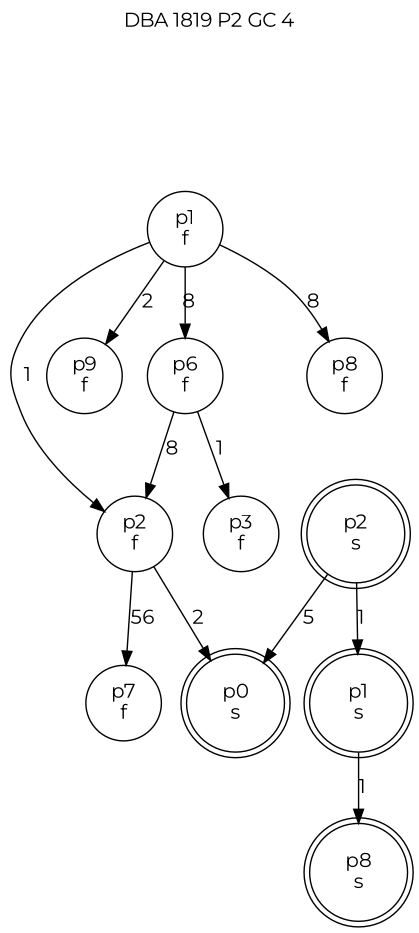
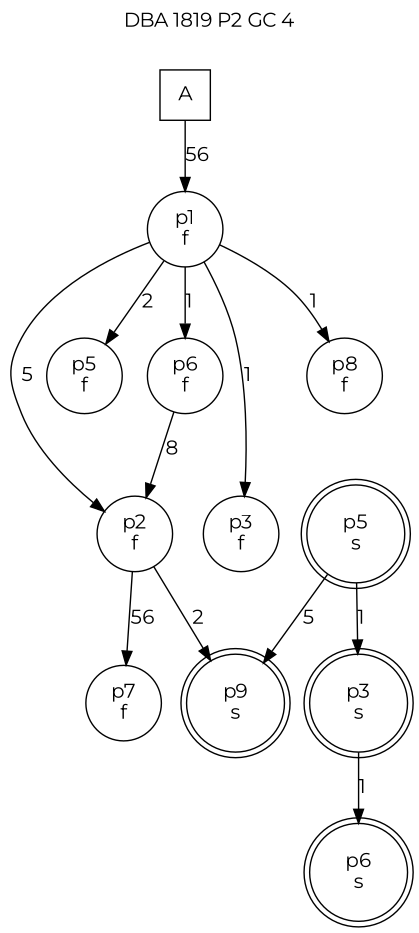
node "A": added
edge "p1 f" -> "p6 f": label "8" -> "1"
edge "p1 f" -> "p8 f": label "8" -> "1"
edge "p1 f" -> "p2 f": label "1" -> "5"
node "p9 f": label "p9 f" -> "p5 f"
edge "p6 f" -> "p3 f": now "p1 f" -> "p3 f"
node "p2 s": label "p2 s" -> "p5 s"
node "p0 s": label "p0 s" -> "p9 s"
node "p1 s": label "p1 s" -> "p3 s"
node "p8 s": label "p8 s" -> "p6 s"
